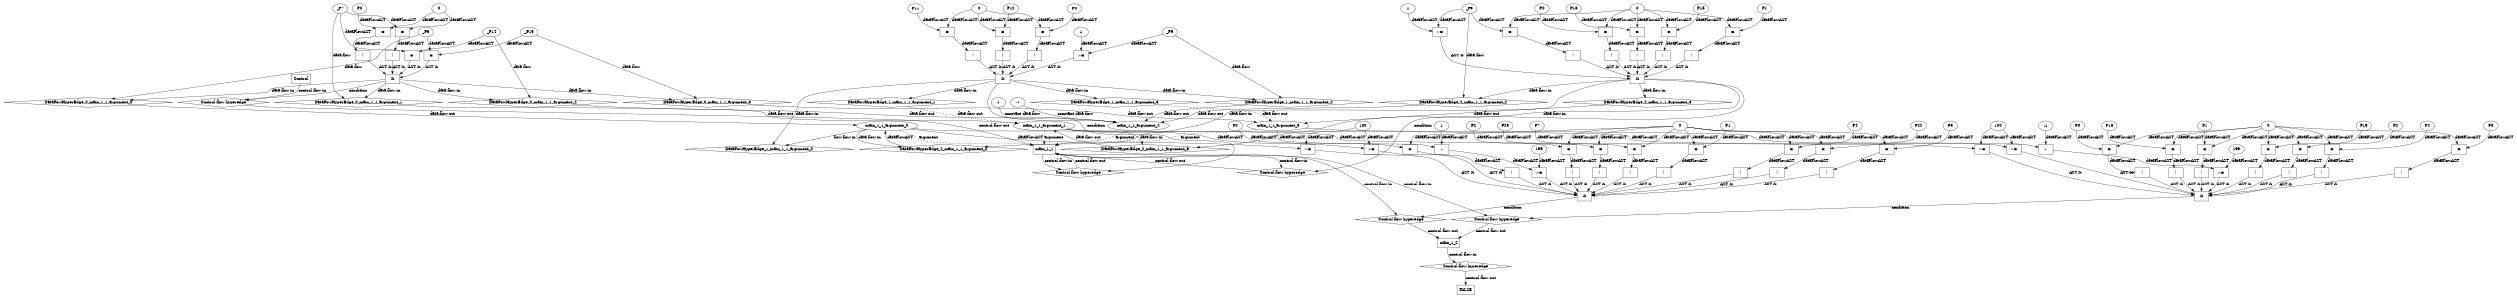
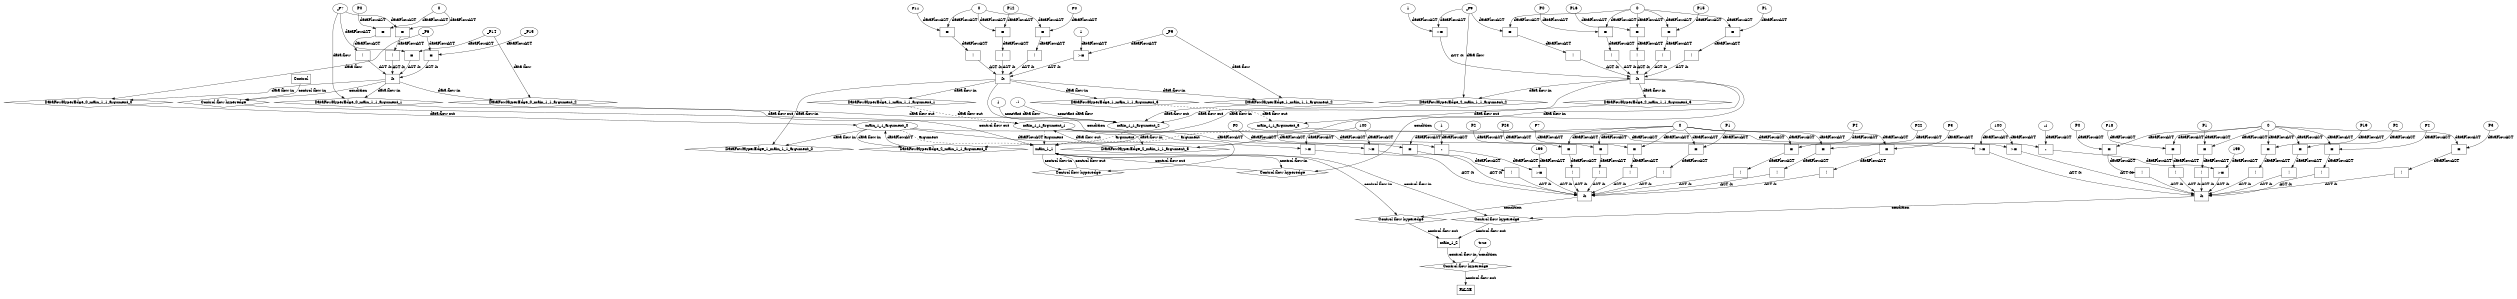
node "DataFowHyperEdge_0_main_1_1_argument_3": removed
edge "main_1_1_argument_0" -> "DataFowHyperEdge_1_main_1_1_argument_0": label "flow flow in" -> "data flow in"
node "true": added
